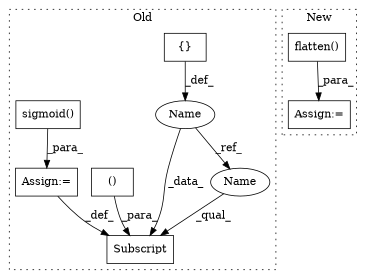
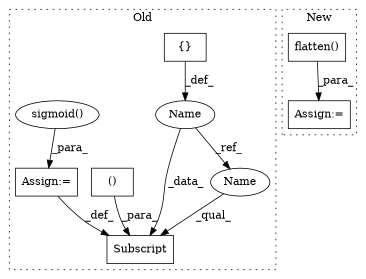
node "sigmoid()": shape box -> ellipse
